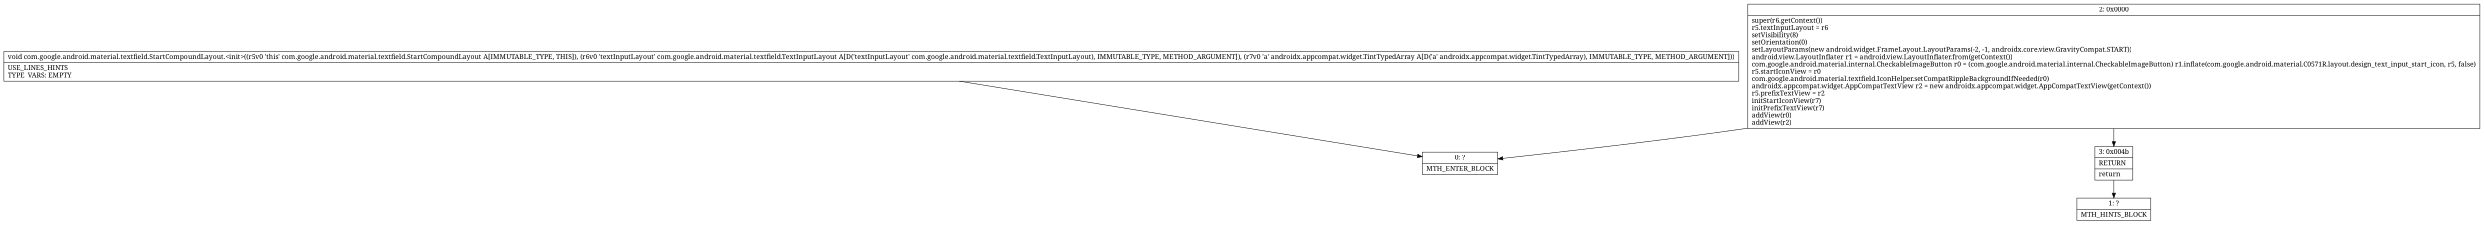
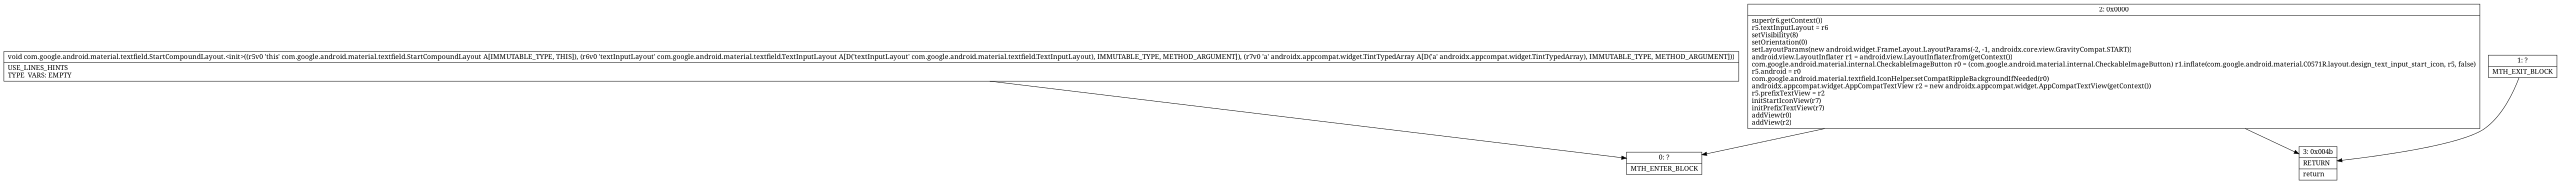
node "2: 0x0000": text "r5.startIconView = r0" -> "r5.android = r0"
edge "3: 0x004b" -> "1: ?": reversed
node "1: ?": text "MTH_HINTS_BLOCK" -> "MTH_EXIT_BLOCK"
